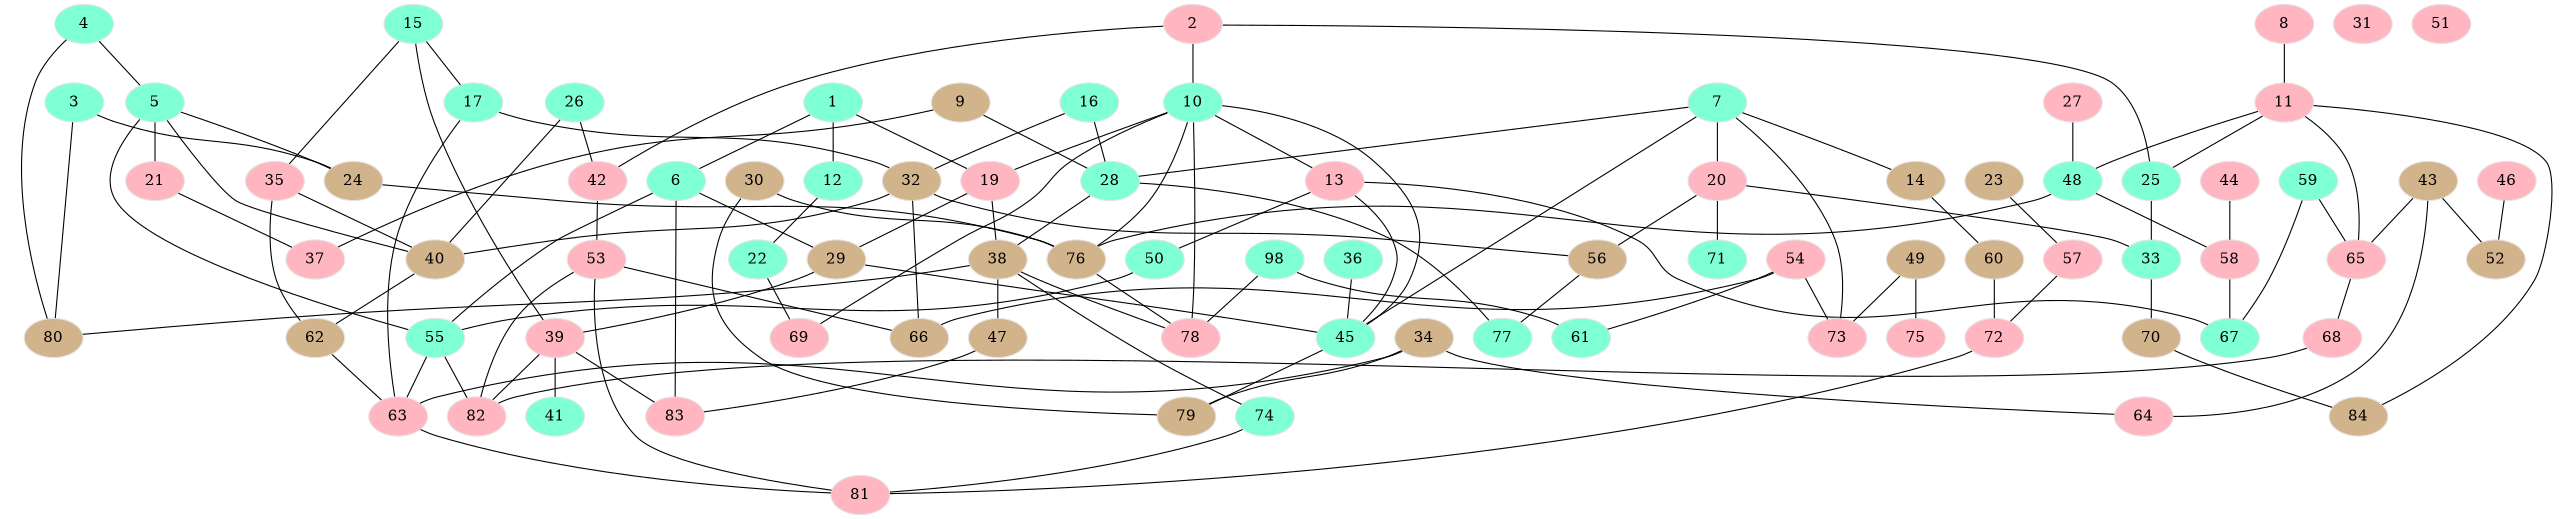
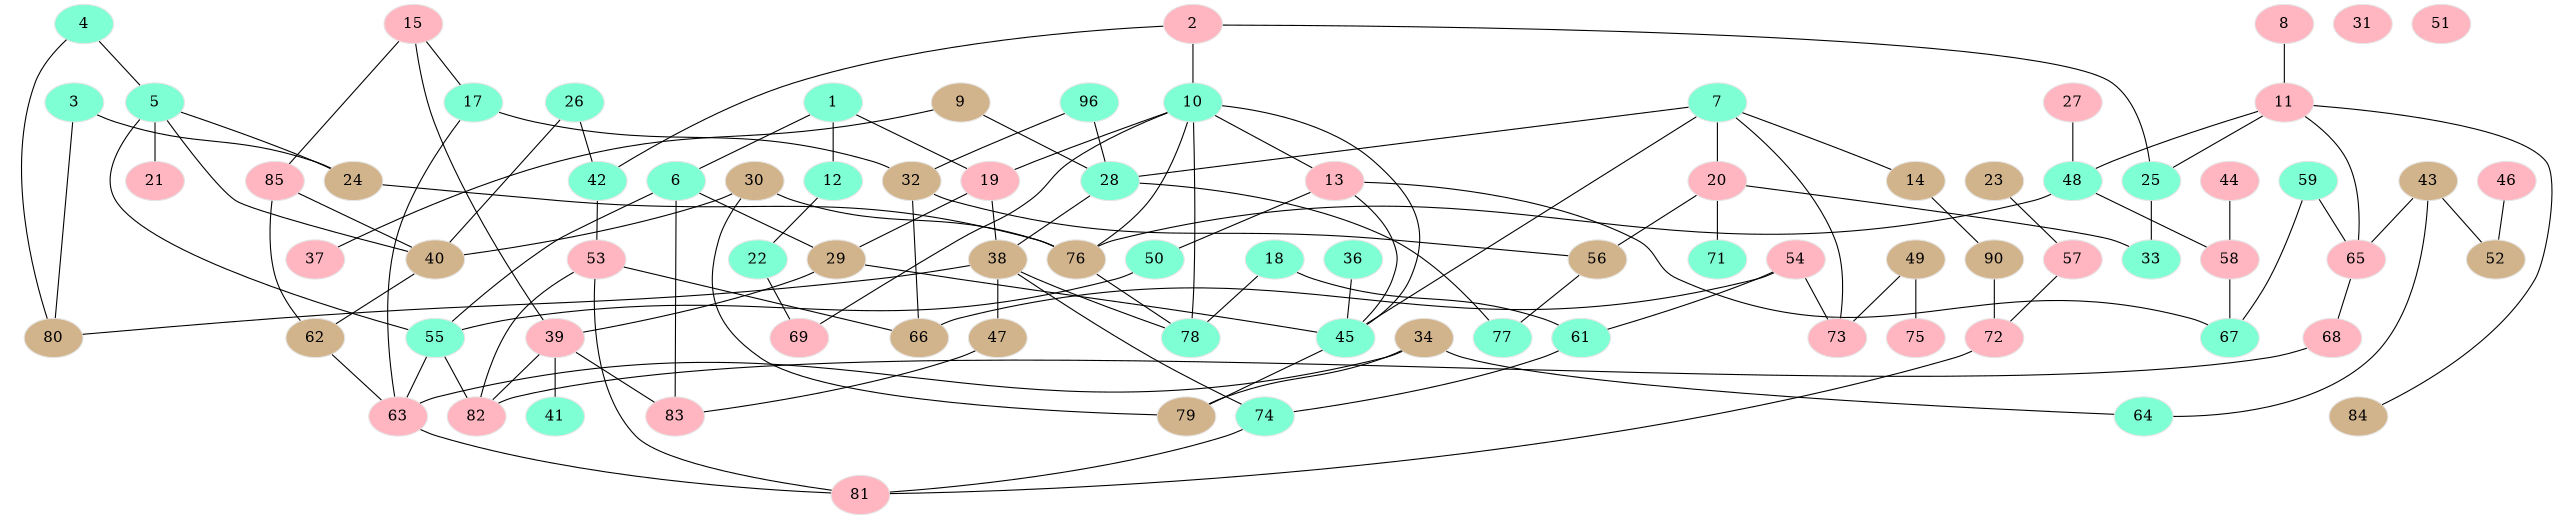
node "15": fillcolor aquamarine -> lightpink
node "16": label "16" -> "96"
node "35": label "35" -> "85"
node "42": fillcolor lightpink -> aquamarine
edge "21" -- "37": removed
edge "32" -- "40": now "30" -- "40"
node "98": label "98" -> "18"
node "60": label "60" -> "90"
node "78": fillcolor lightpink -> aquamarine
node "70": removed
edge "61" -- "74": added
node "64": fillcolor lightpink -> aquamarine
